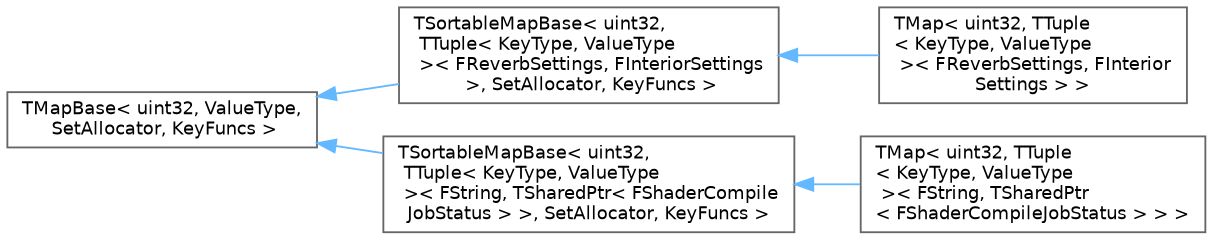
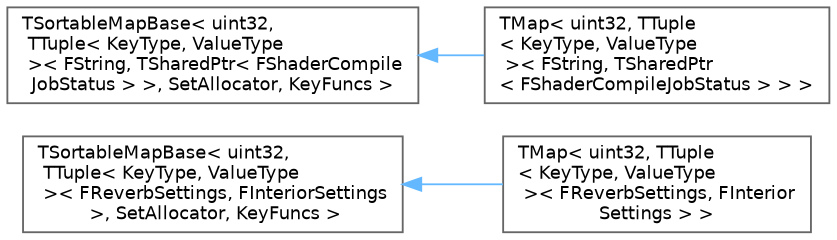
node "TMapBase< uint32, ValueType, SetAllocator, KeyFuncs >": removed
